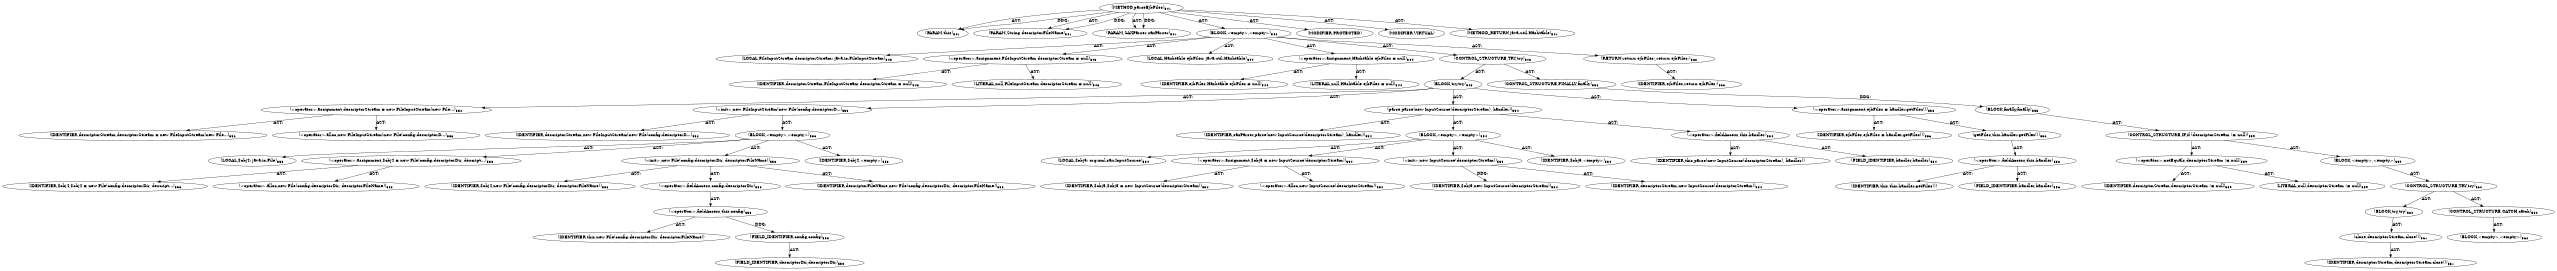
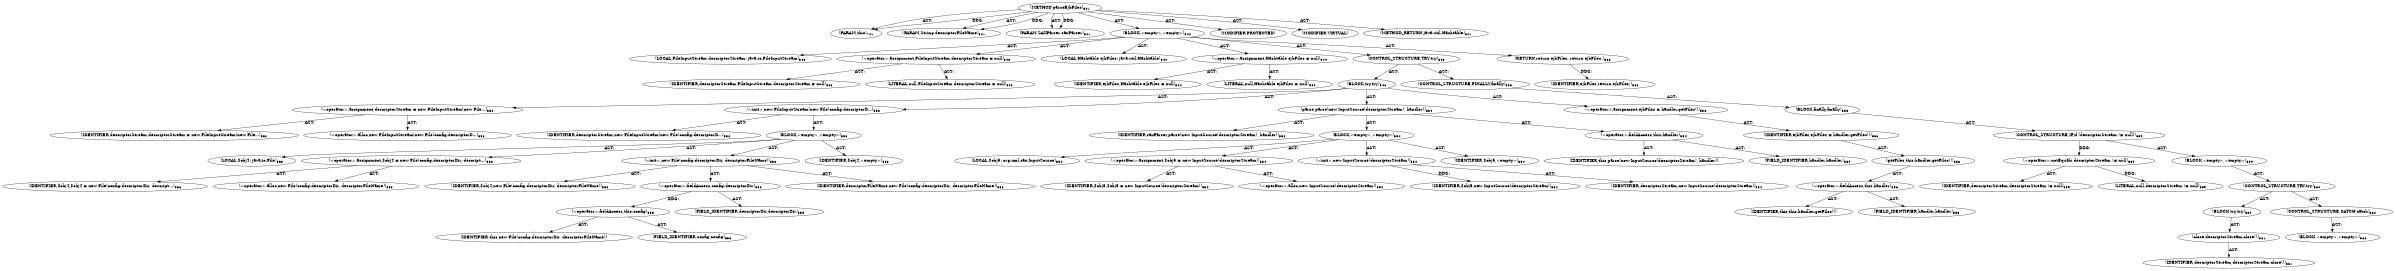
node "(PARAM,this)": text "541" -> "741"
edge "(RETURN,return ejbFiles;,return ejbFiles;)" -> "(IDENTIFIER,ejbFiles,return ejbFiles;)": label "AST: " -> "DDG: "
edge "(CONTROL_STRUCTURE,FINALLY,finally)" -> "(BLOCK,finally,finally)": label "DDG: " -> "AST: "
edge "(<operator>.assignment,ejbFiles = handler.getFiles())" -> "(getFiles,this.handler.getFiles())": now "(IDENTIFIER,ejbFiles,ejbFiles = handler.getFiles())" -> "(getFiles,this.handler.getFiles())"
edge "(CONTROL_STRUCTURE,IF,if (descriptorStream != null))" -> "(<operator>.notEquals,descriptorStream != null)": label "AST: " -> "DDG: "
edge "(<operator>.notEquals,descriptorStream != null)" -> "(LITERAL,null,descriptorStream != null)": label "AST: " -> "DDG: "
edge "(<operator>.fieldAccess,config.descriptorDir)" -> "(<operator>.fieldAccess,this.config)": label "AST: " -> "DDG: "
edge "(<operator>.fieldAccess,this.config)" -> "(FIELD_IDENTIFIER,config,config)": label "DDG: " -> "AST: "
edge "(FIELD_IDENTIFIER,config,config)" -> "(FIELD_IDENTIFIER,descriptorDir,descriptorDir)": now "(<operator>.fieldAccess,config.descriptorDir)" -> "(FIELD_IDENTIFIER,descriptorDir,descriptorDir)"
